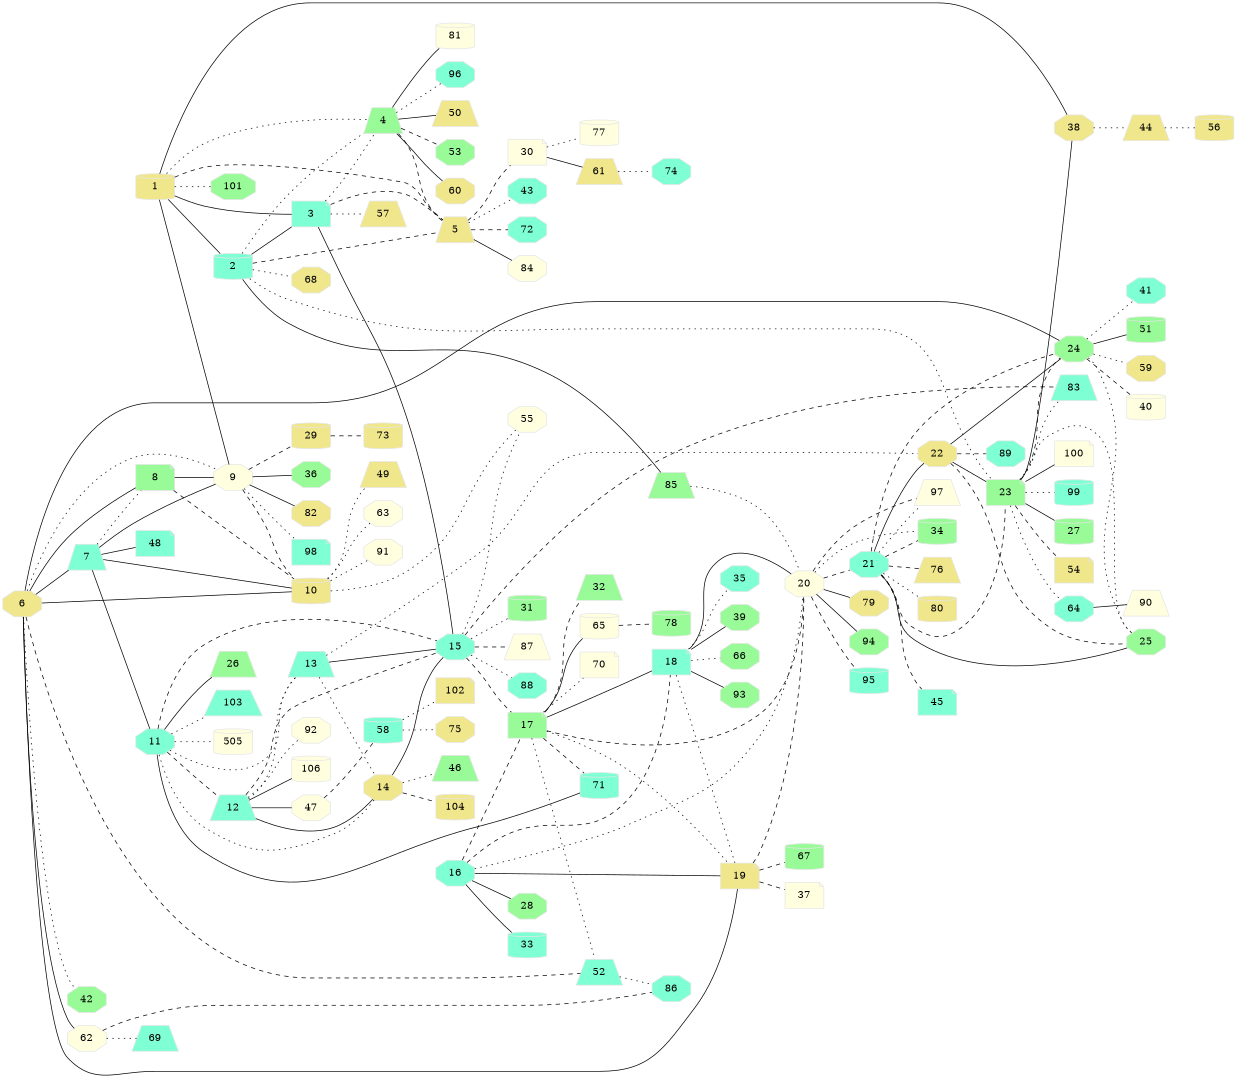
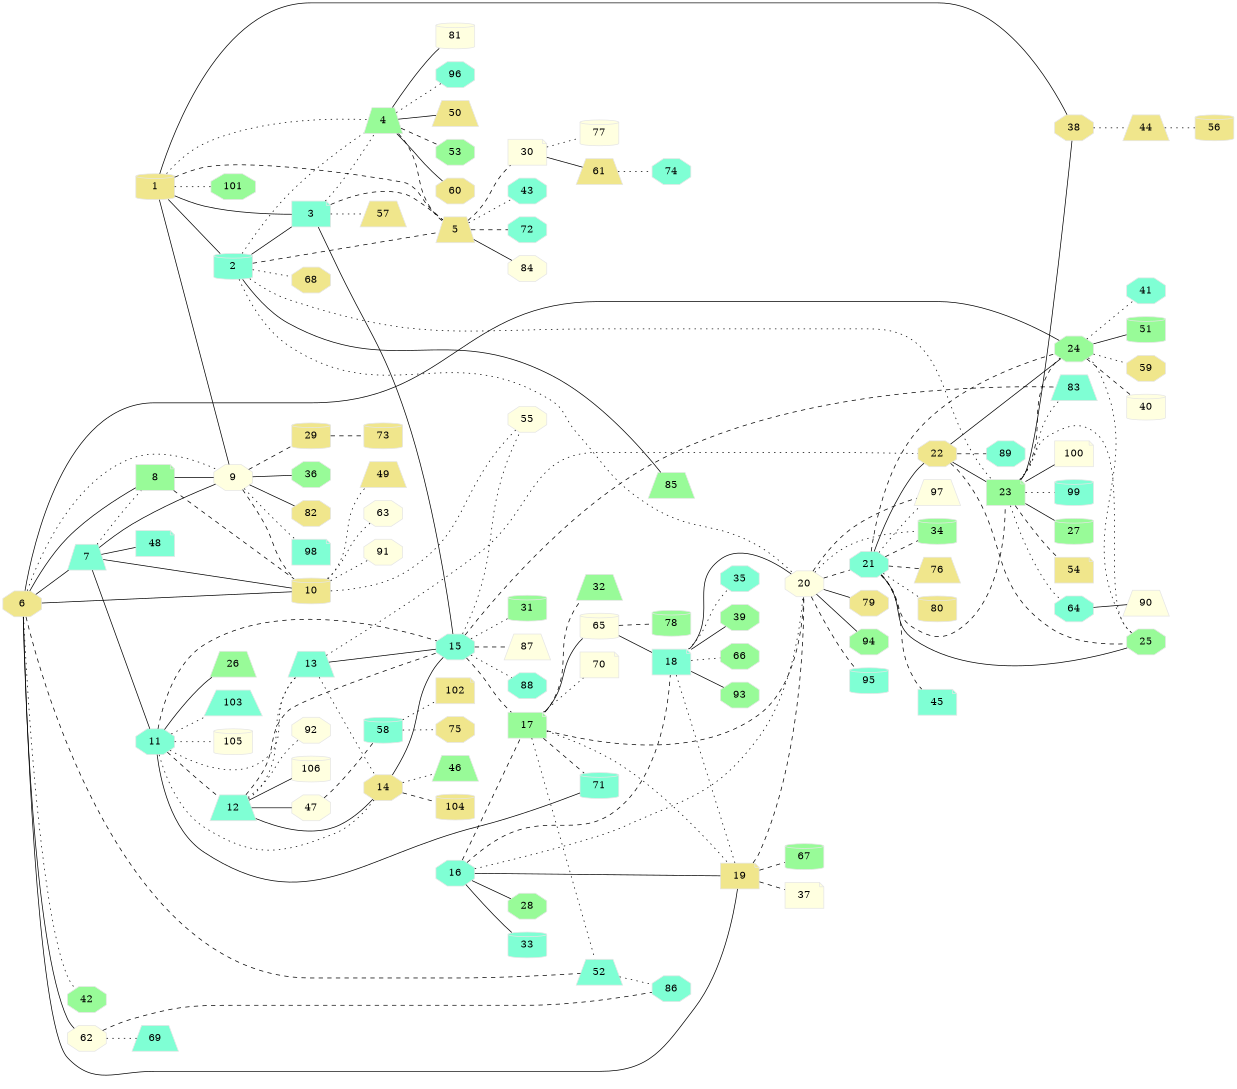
edge "85" -- "20": now "2" -- "20"
edge "18" -- "17": now "18" -- "65"
node "505": label "505" -> "105"
